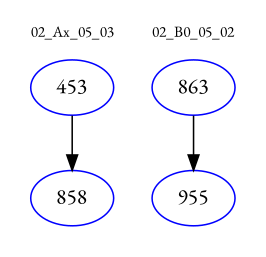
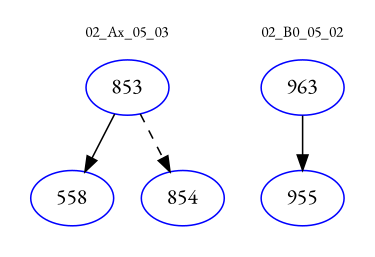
node "453": label "453" -> "853"
node "863": label "863" -> "963"
node "858": label "858" -> "558"
node "854": added
